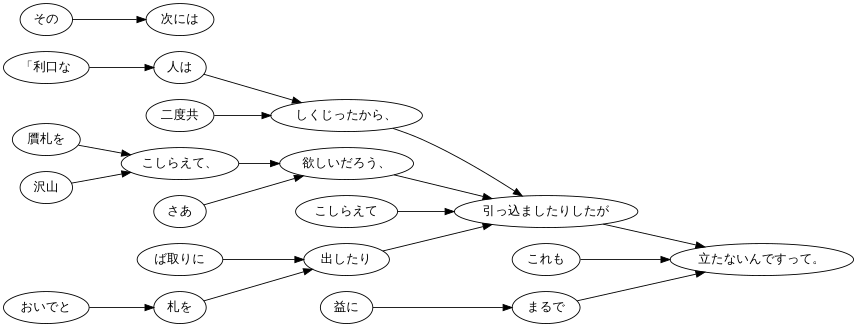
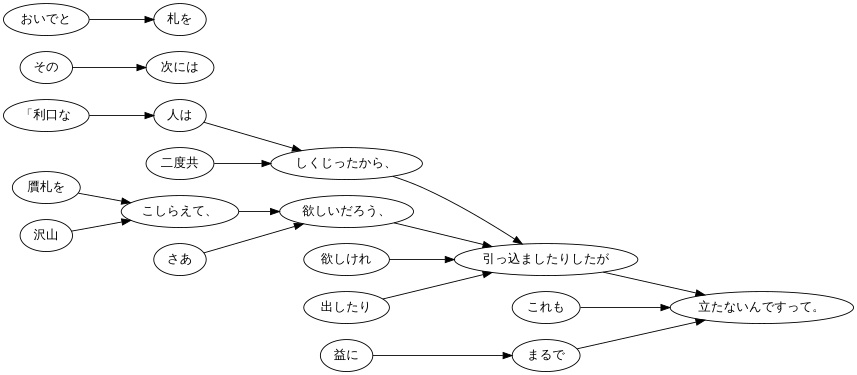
node "こしらえて": label "こしらえて" -> "欲しけれ"
node "ば取りに": removed
edge "札を" -> "出したり": removed
